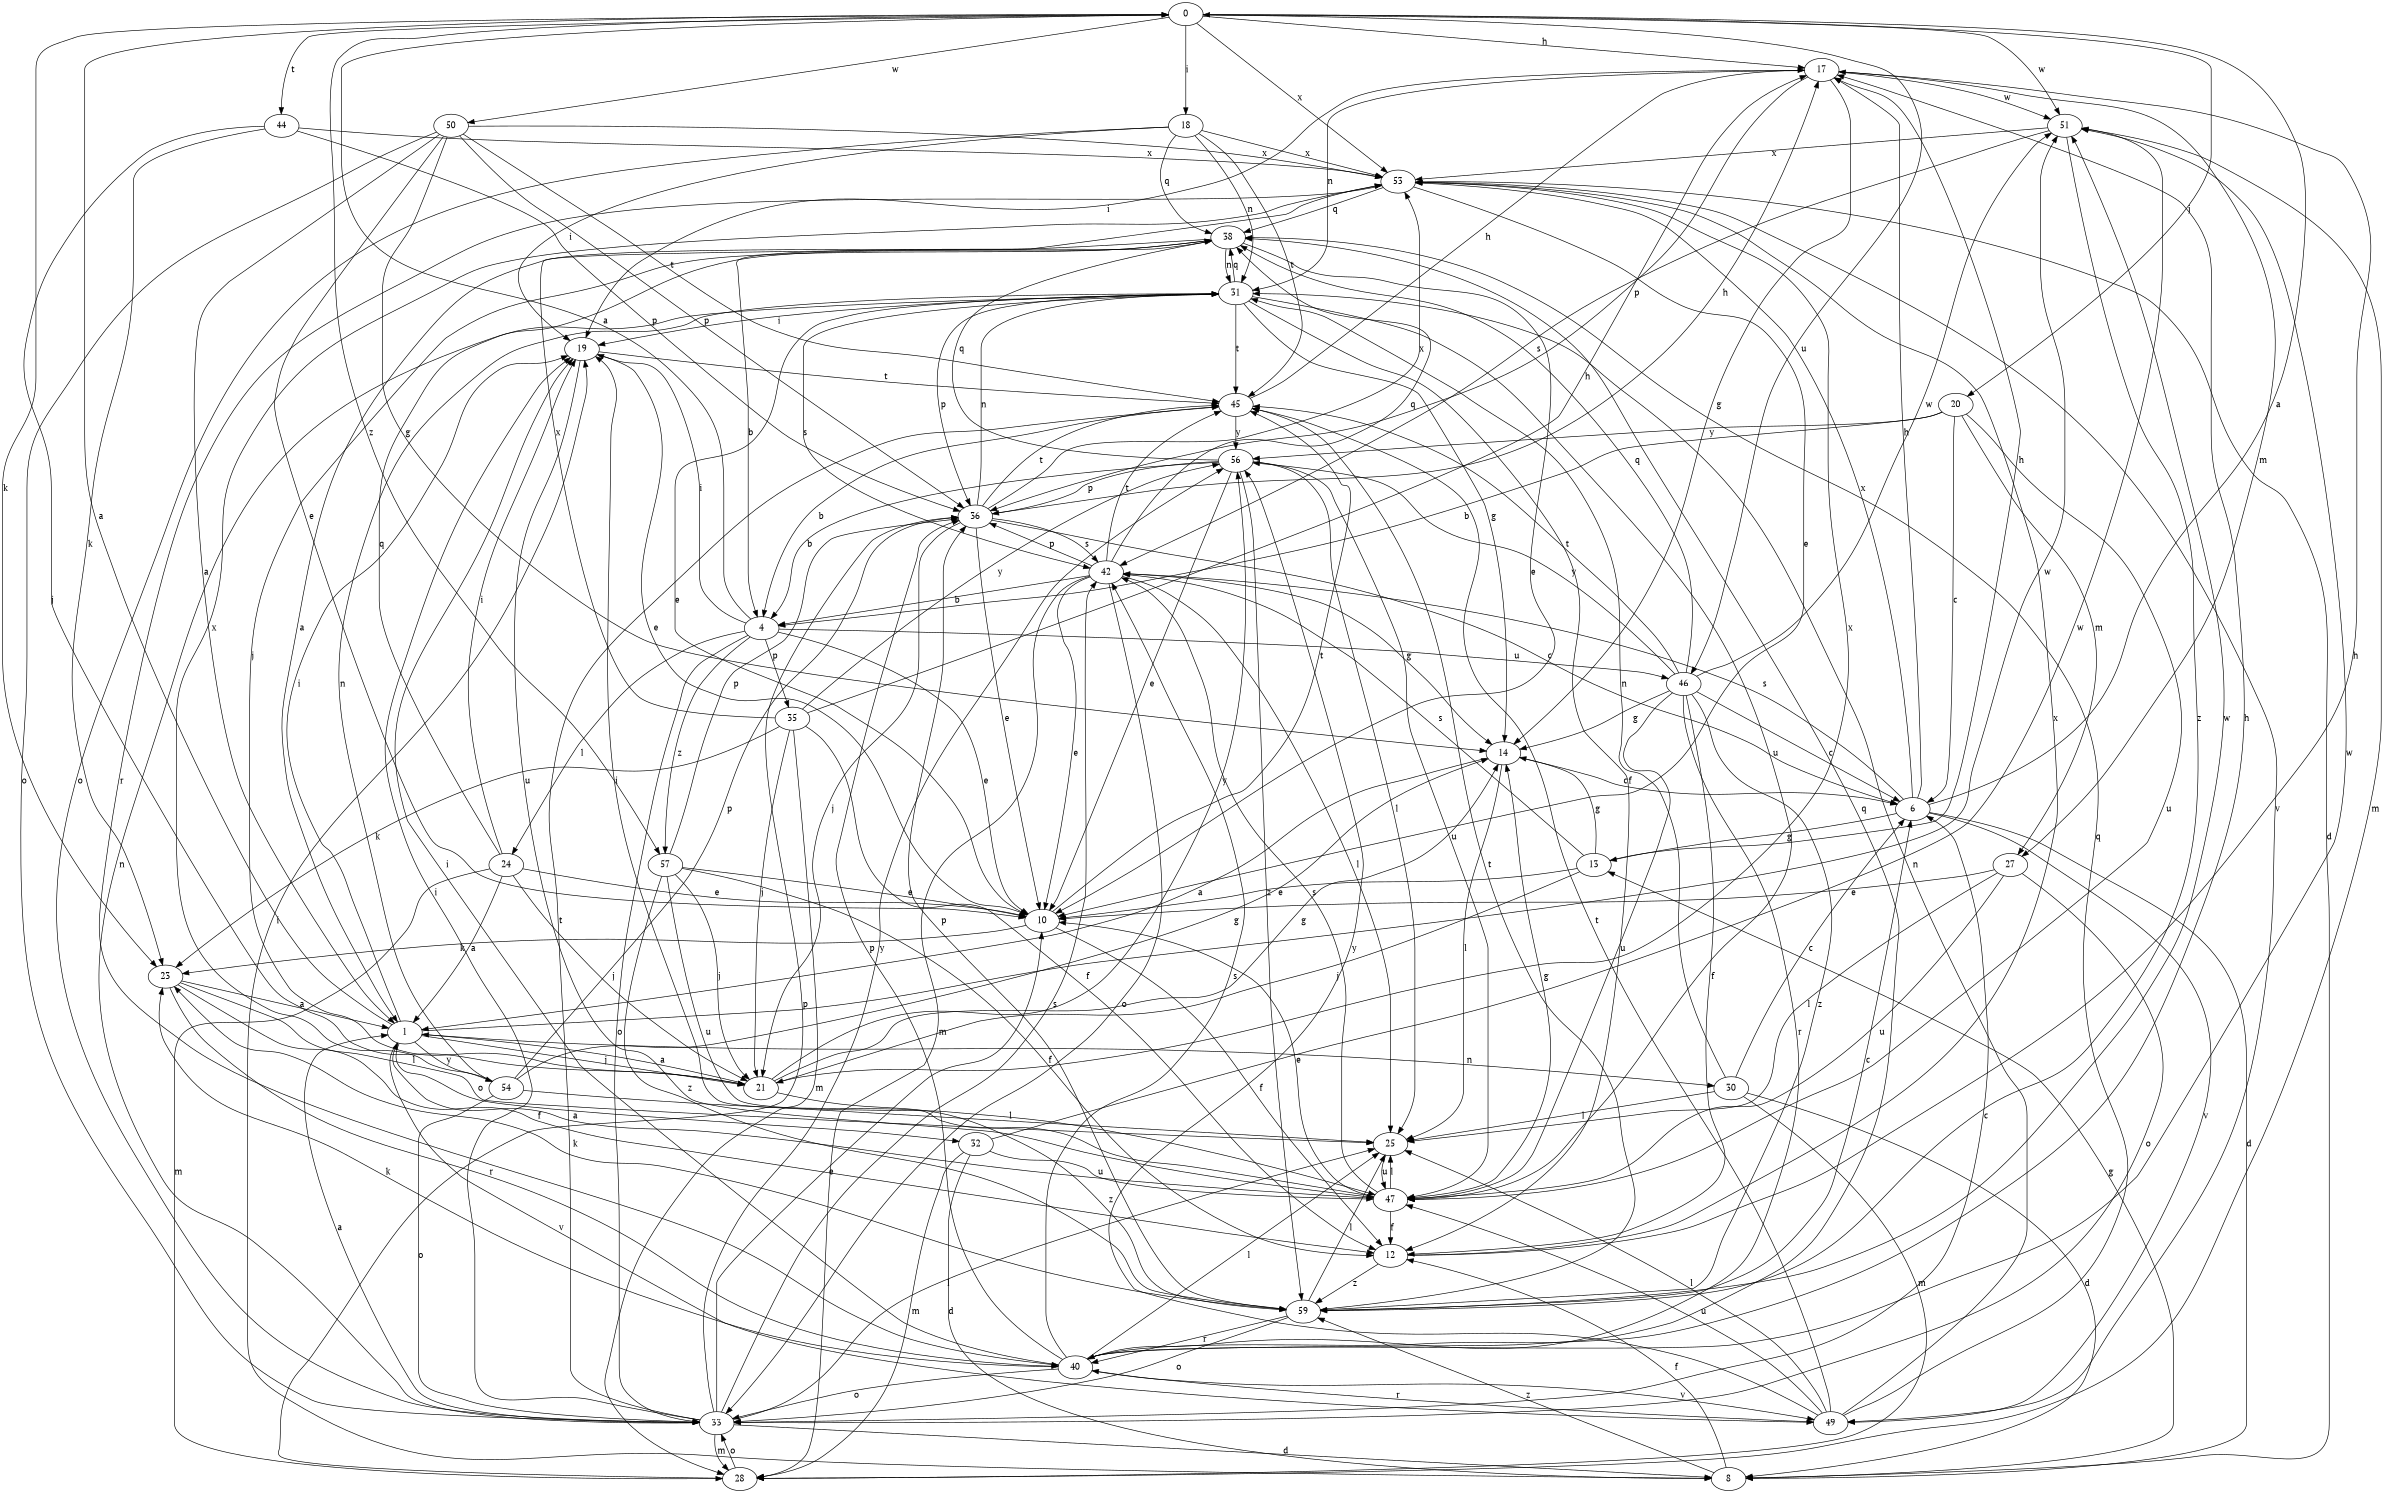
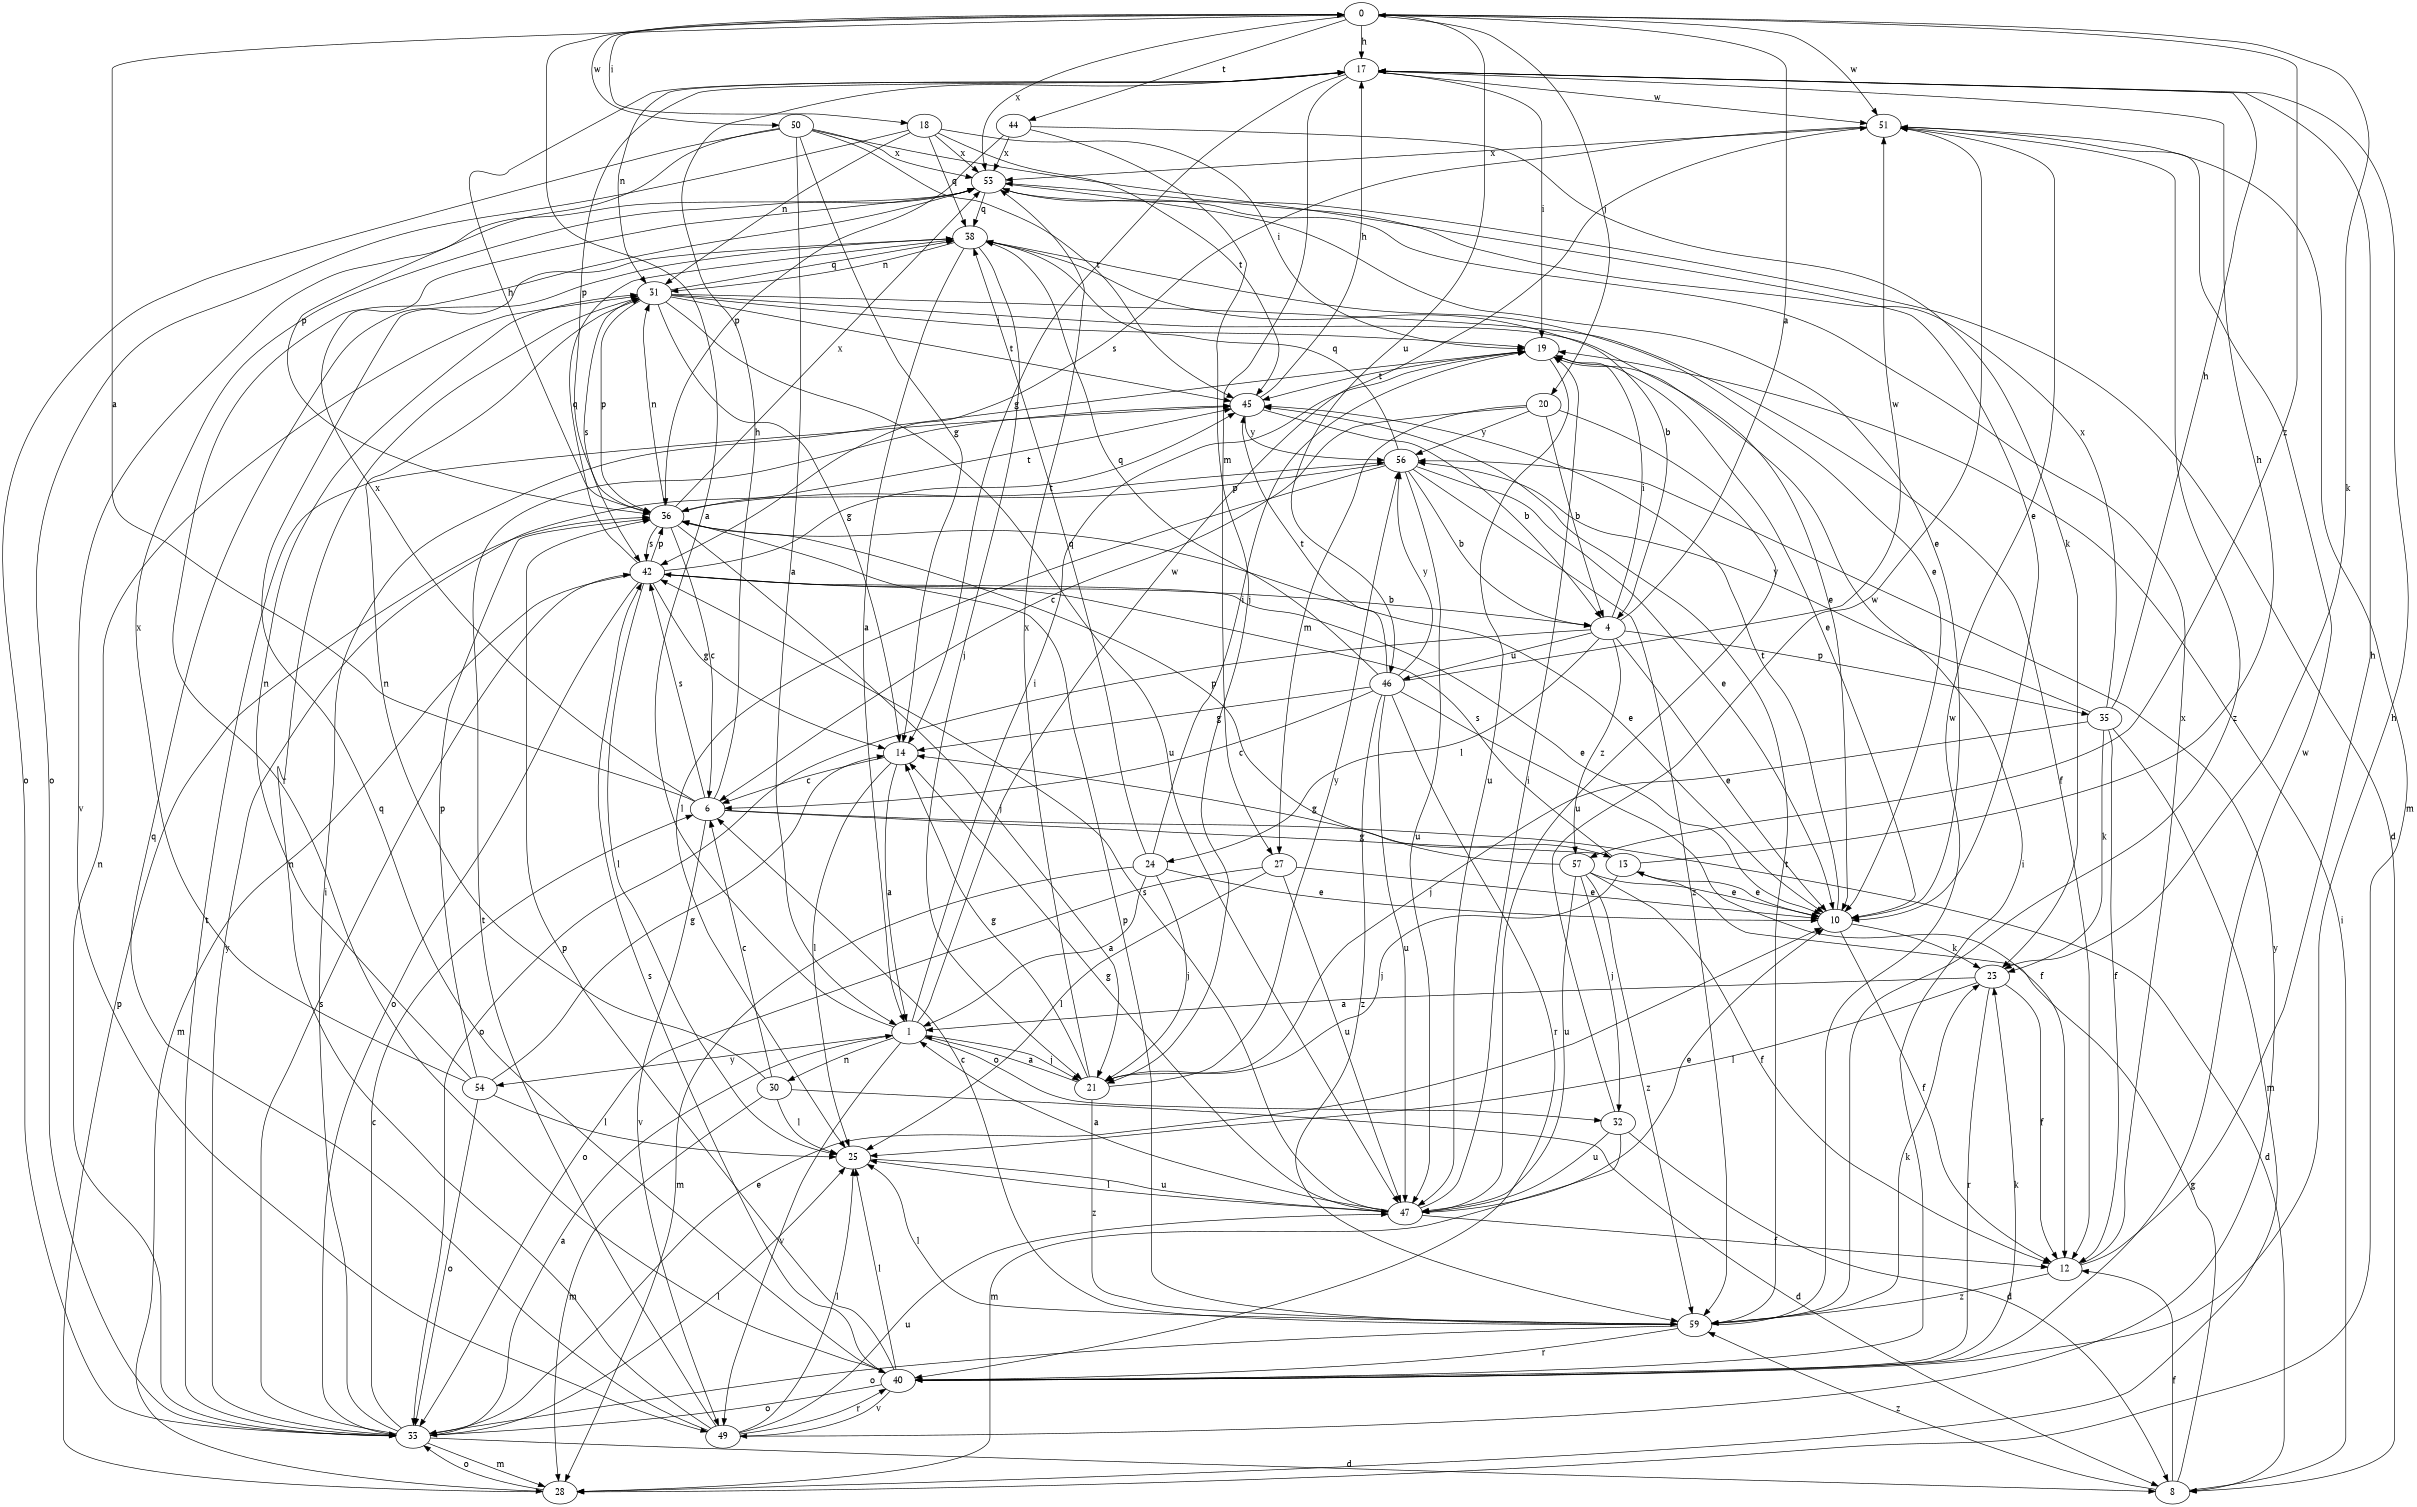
edge "57" -> "21": now "57" -> "32"
